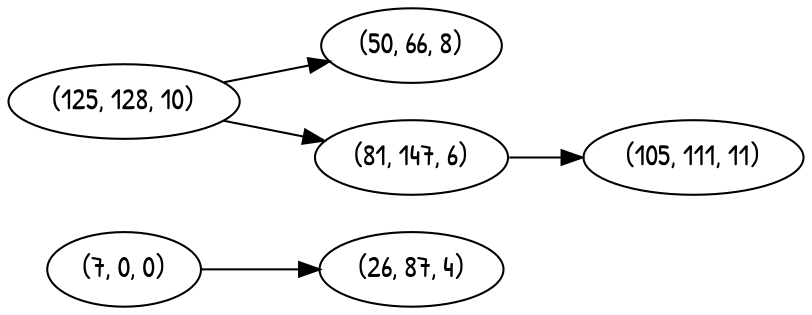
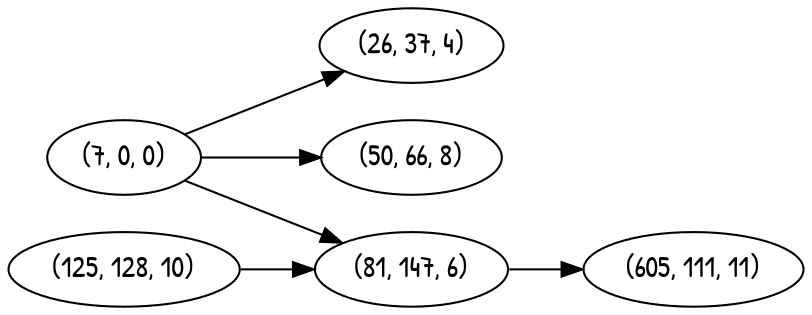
edge "(125, 128, 10)" -> "(50, 66, 8)": now "(7, 0, 0)" -> "(50, 66, 8)"
node "(105, 111, 11)": label "(105, 111, 11)" -> "(605, 111, 11)"
edge "(7, 0, 0)" -> "(81, 147, 6)": added
node "(26, 87, 4)": label "(26, 87, 4)" -> "(26, 37, 4)"
